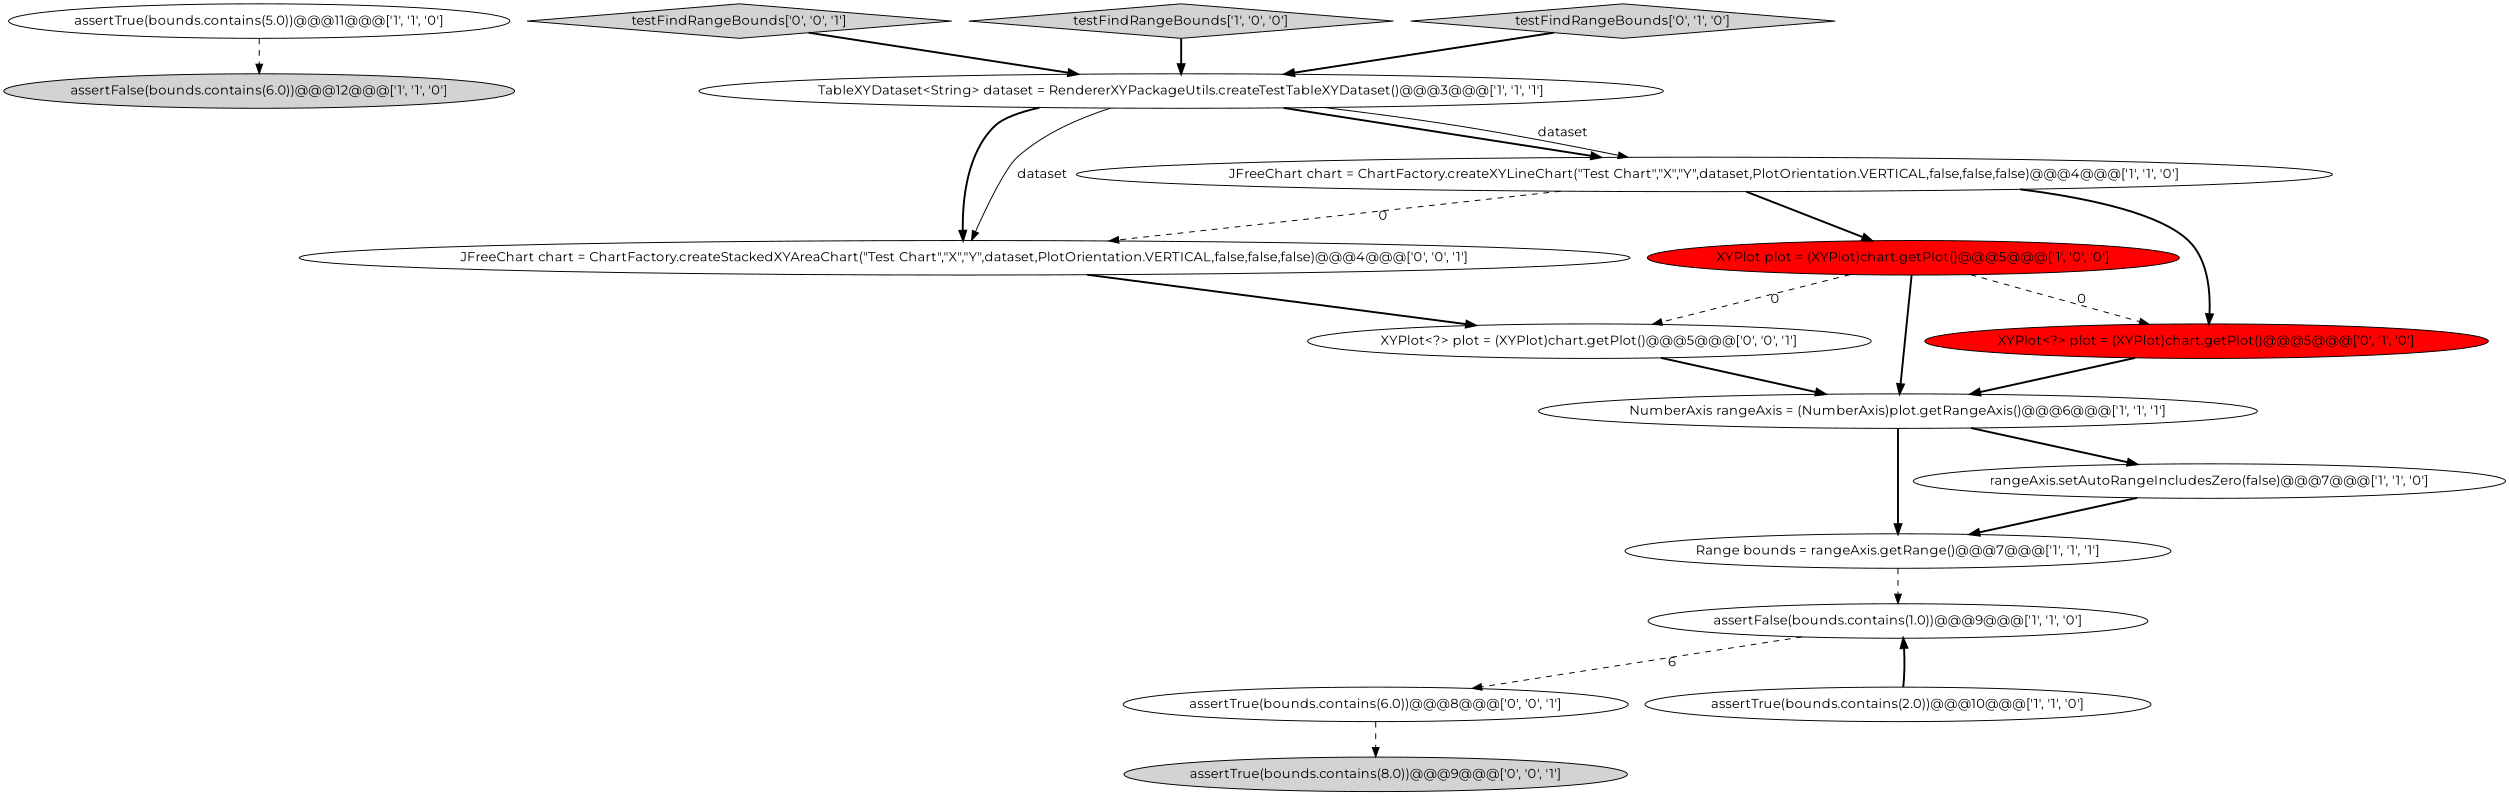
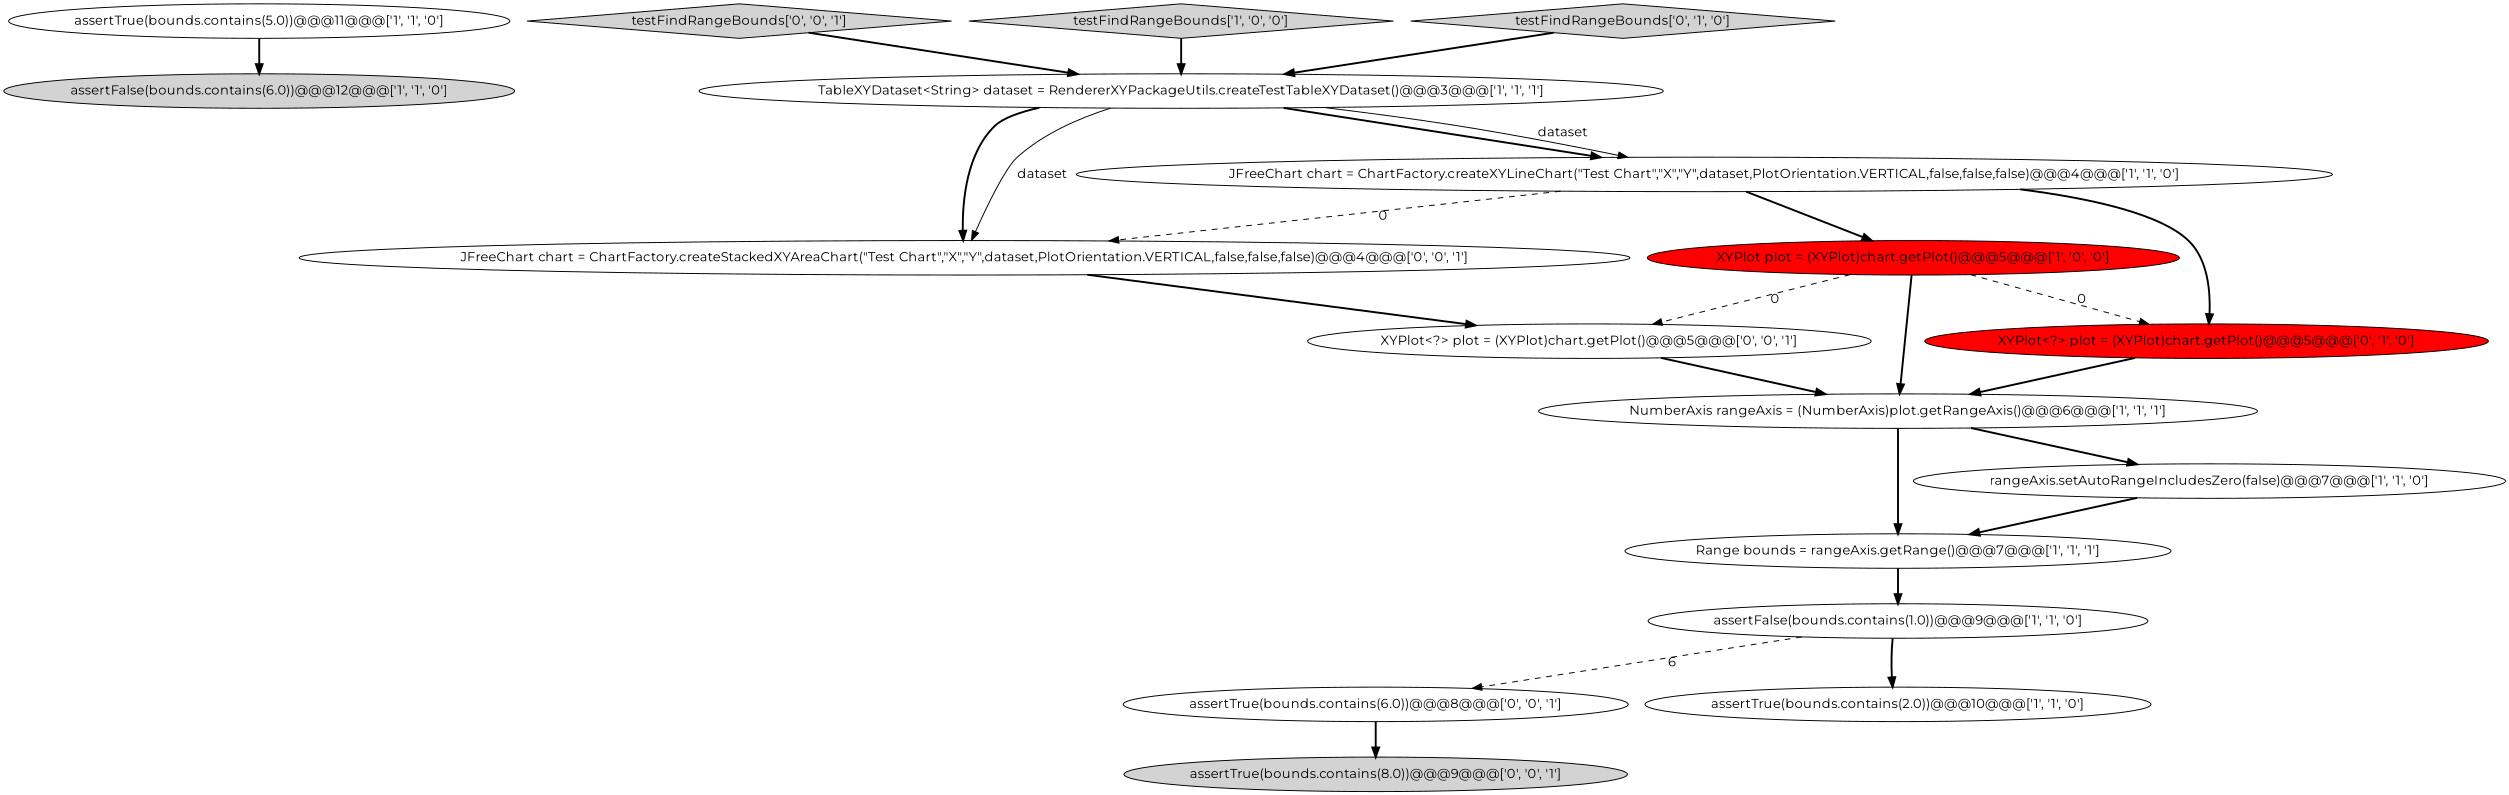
edge "assertTrue(bounds.contains(5.0))@@@11@@@['1', '1', '0']" -> "assertFalse(bounds.contains(6.0))@@@12@@@['1', '1', '0']": style dashed -> bold
edge "Range bounds = rangeAxis.getRange()@@@7@@@['1', '1', '1']" -> "assertFalse(bounds.contains(1.0))@@@9@@@['1', '1', '0']": style dashed -> bold
edge "assertTrue(bounds.contains(2.0))@@@10@@@['1', '1', '0']" -> "assertFalse(bounds.contains(1.0))@@@9@@@['1', '1', '0']": reversed
edge "assertTrue(bounds.contains(6.0))@@@8@@@['0', '0', '1']" -> "assertTrue(bounds.contains(8.0))@@@9@@@['0', '0', '1']": style dashed -> bold
